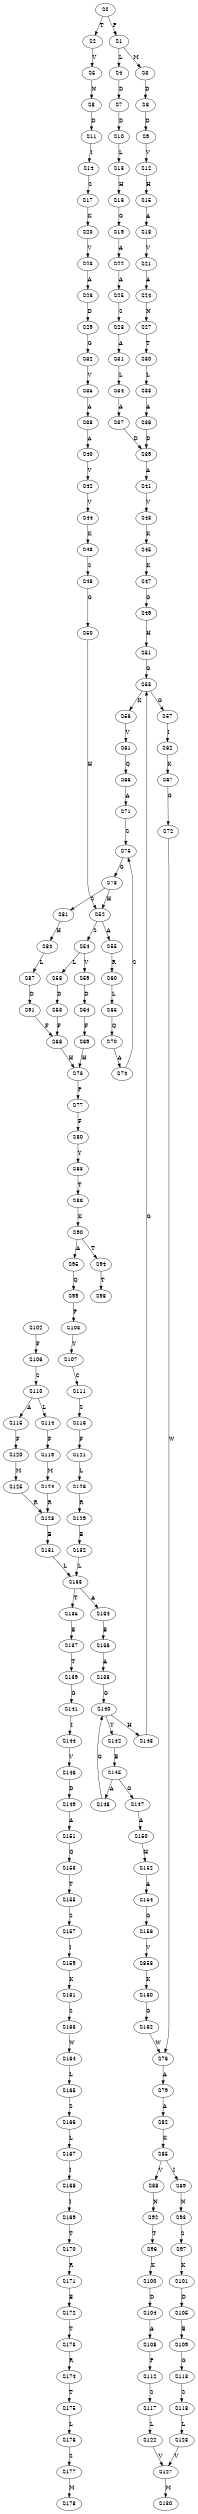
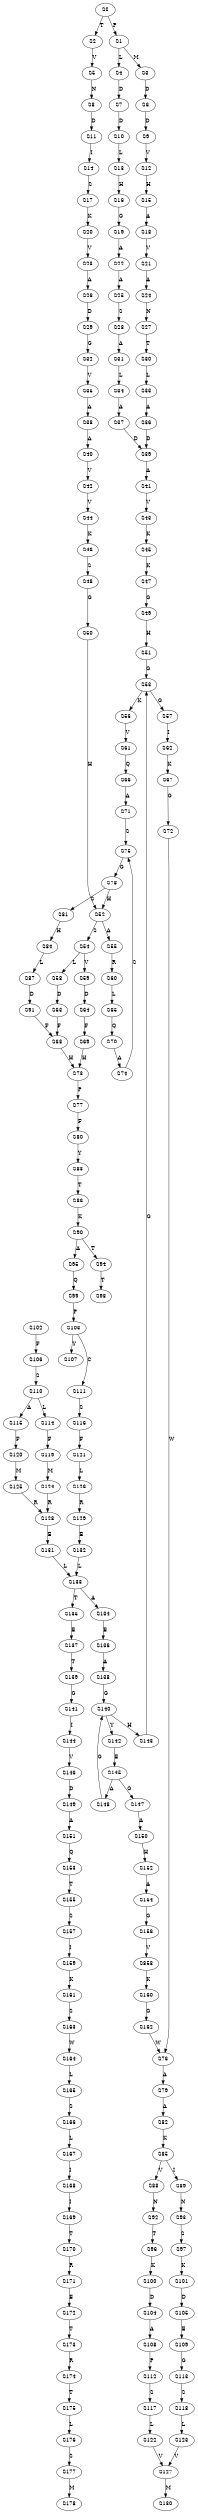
edge "S107" -> "S111": now "S103" -> "S111"
